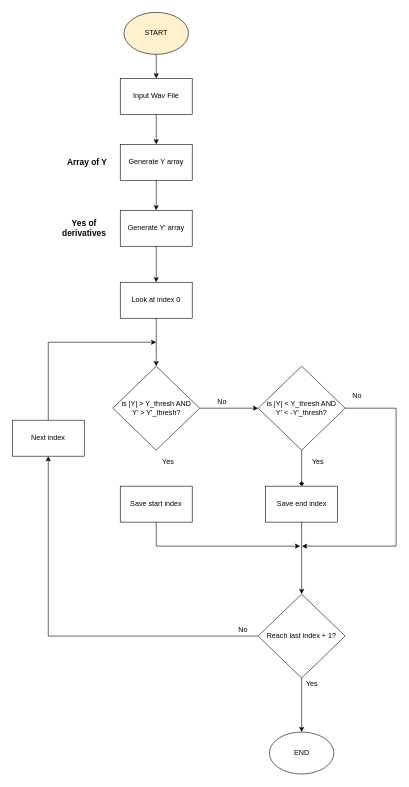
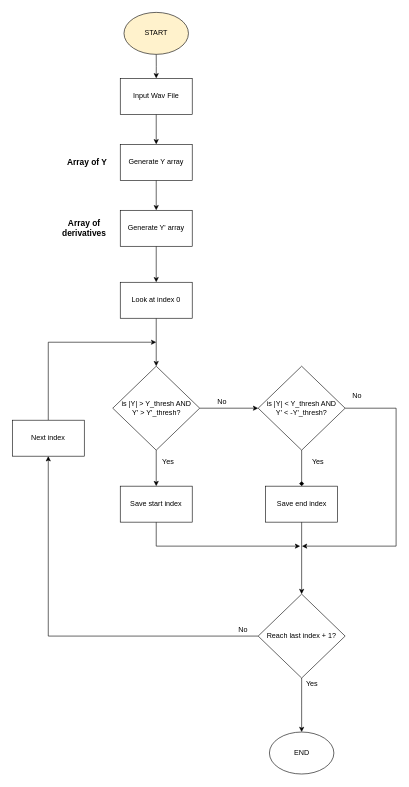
node "Yes of derivatives": label "Yes of derivatives" -> "Array of derivatives"
edge "is |Y| > Y_thresh AND Y' > Y'_thresh?" -> "Save start index": added
